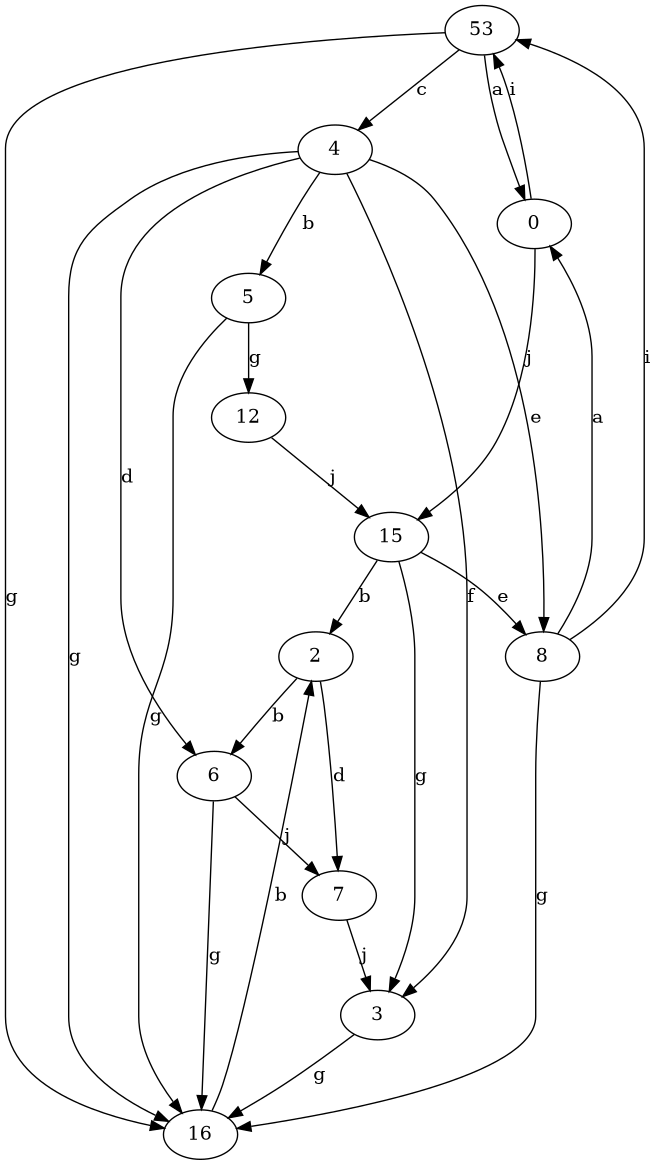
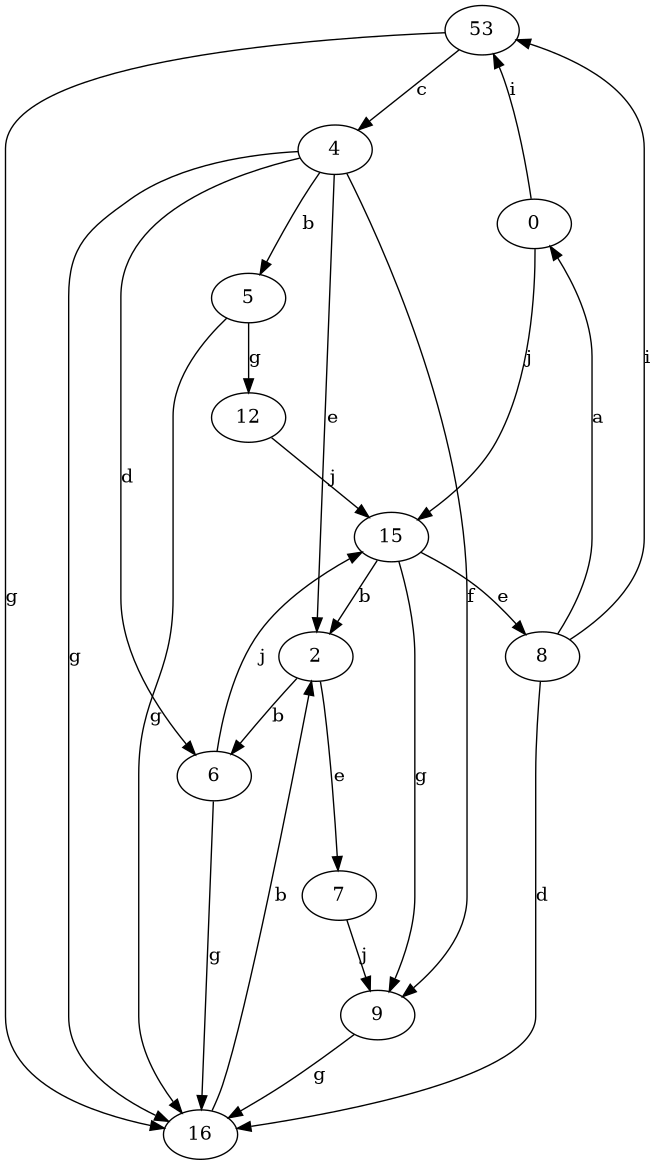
edge "53" -> "0": removed, label "a"
edge "4" -> "8": now "4" -> "2"
edge "2" -> "7": label "d" -> "e"
edge "6" -> "7": now "6" -> "15"
edge "8" -> "16": label "g" -> "d"
node "3": label "3" -> "9"
